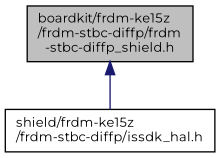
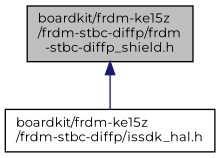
node "shield/frdm-ke15z /frdm-stbc-diffp/issdk_hal.h": label "shield/frdm-ke15z /frdm-stbc-diffp/issdk_hal.h" -> "boardkit/frdm-ke15z /frdm-stbc-diffp/issdk_hal.h"
